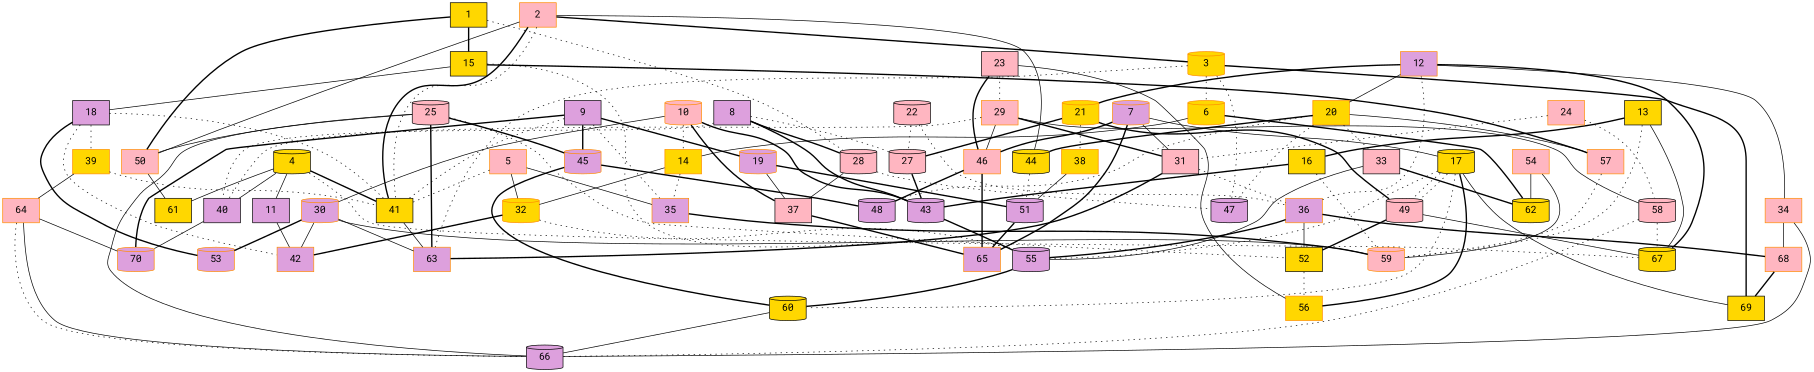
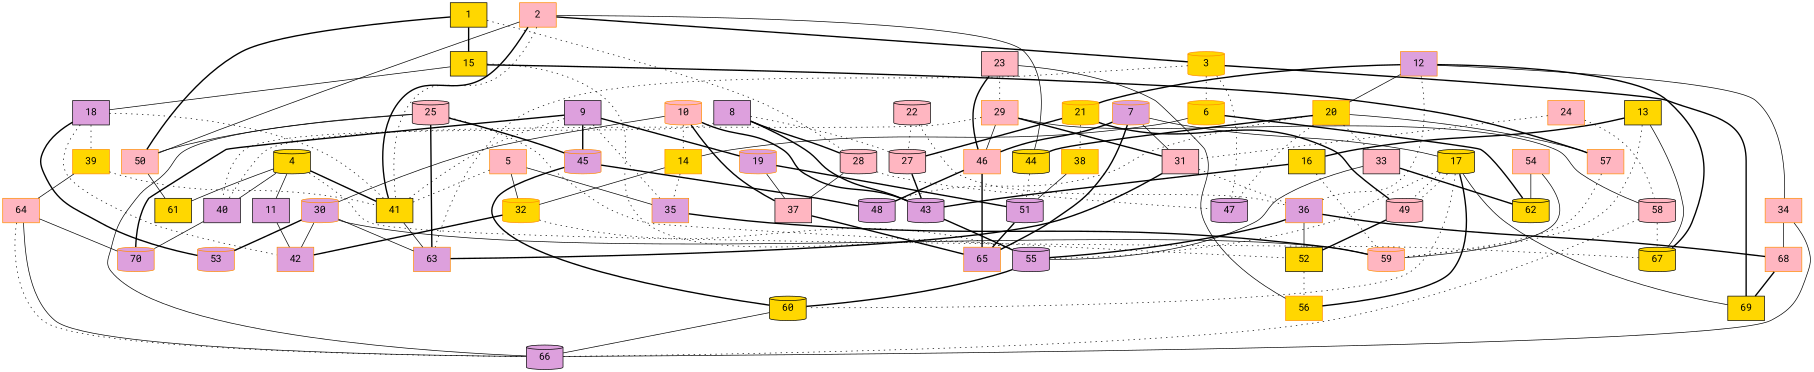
edge "49" -- "67": removed
